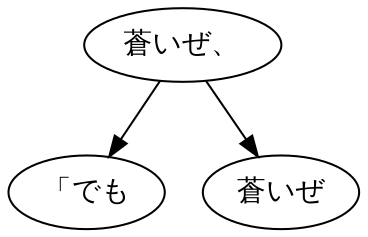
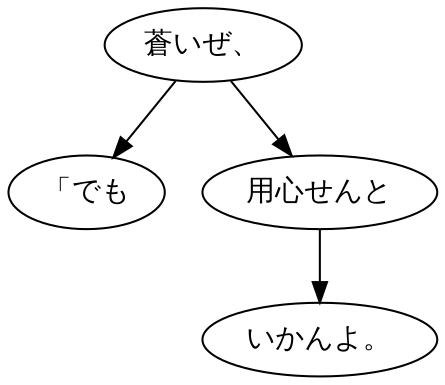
node "蒼いぜ": label "蒼いぜ" -> "用心せんと"
node "いかんよ。": added
